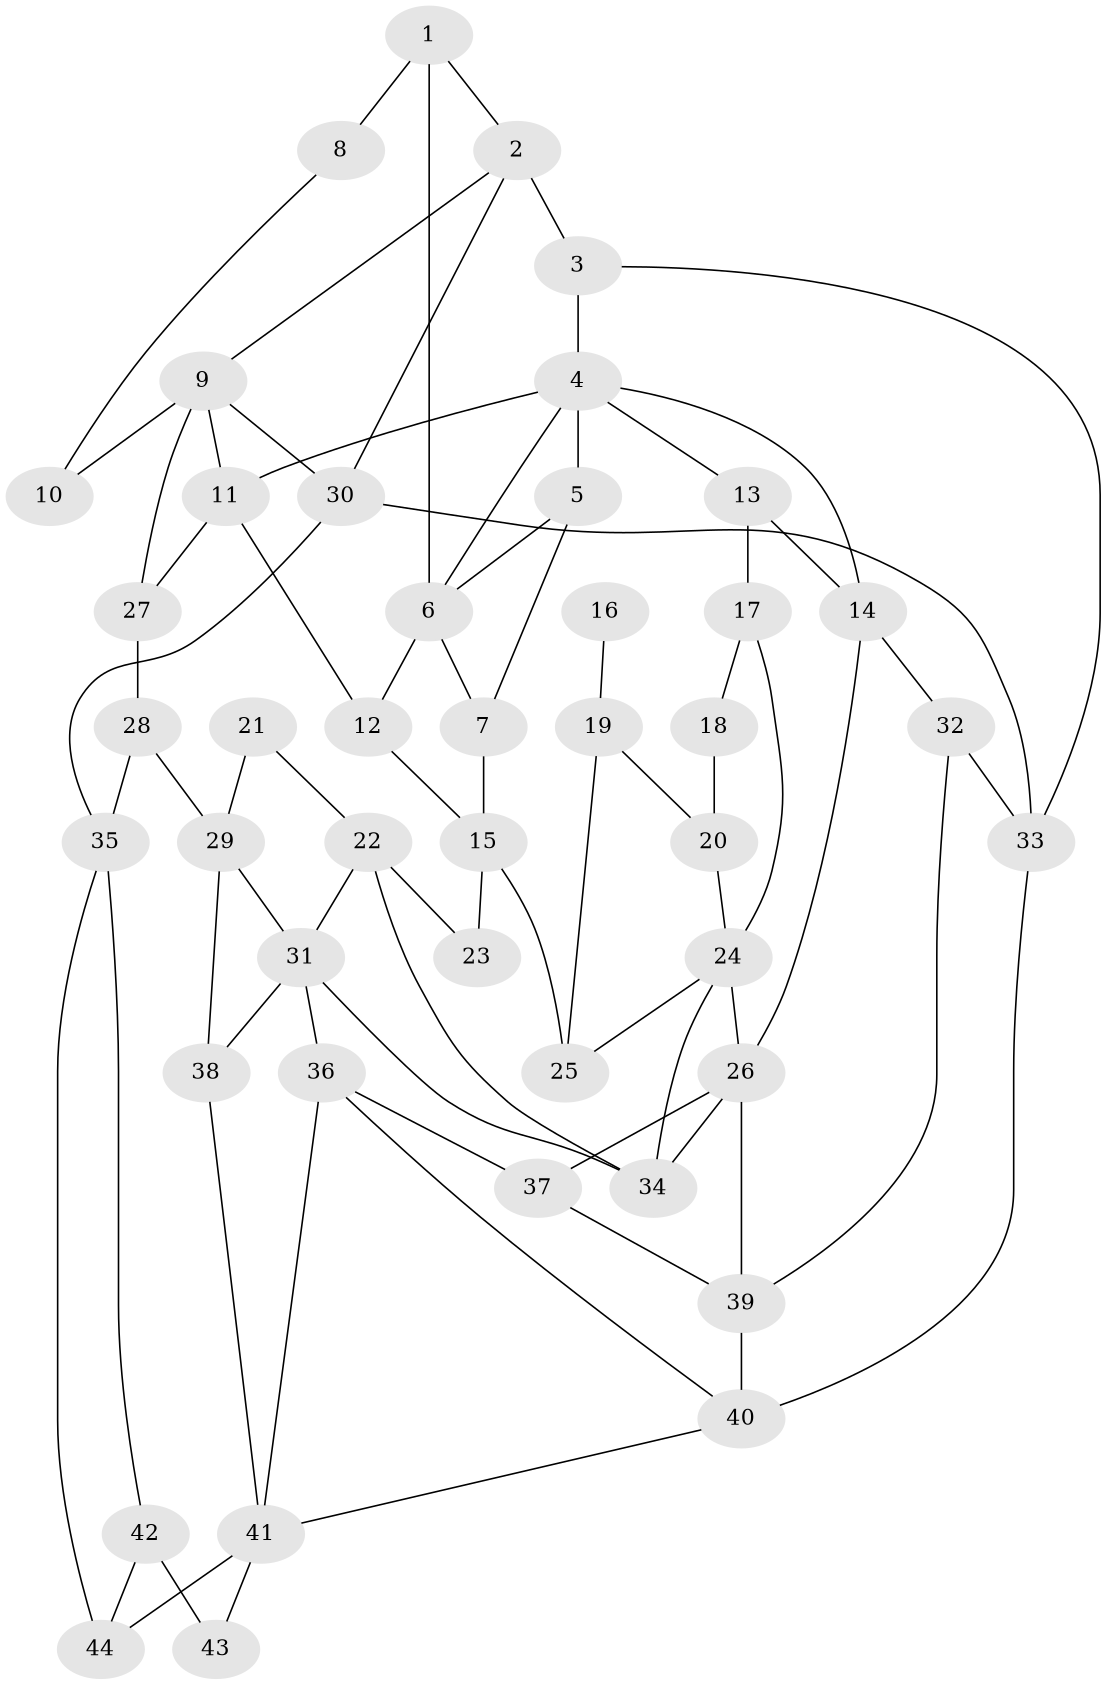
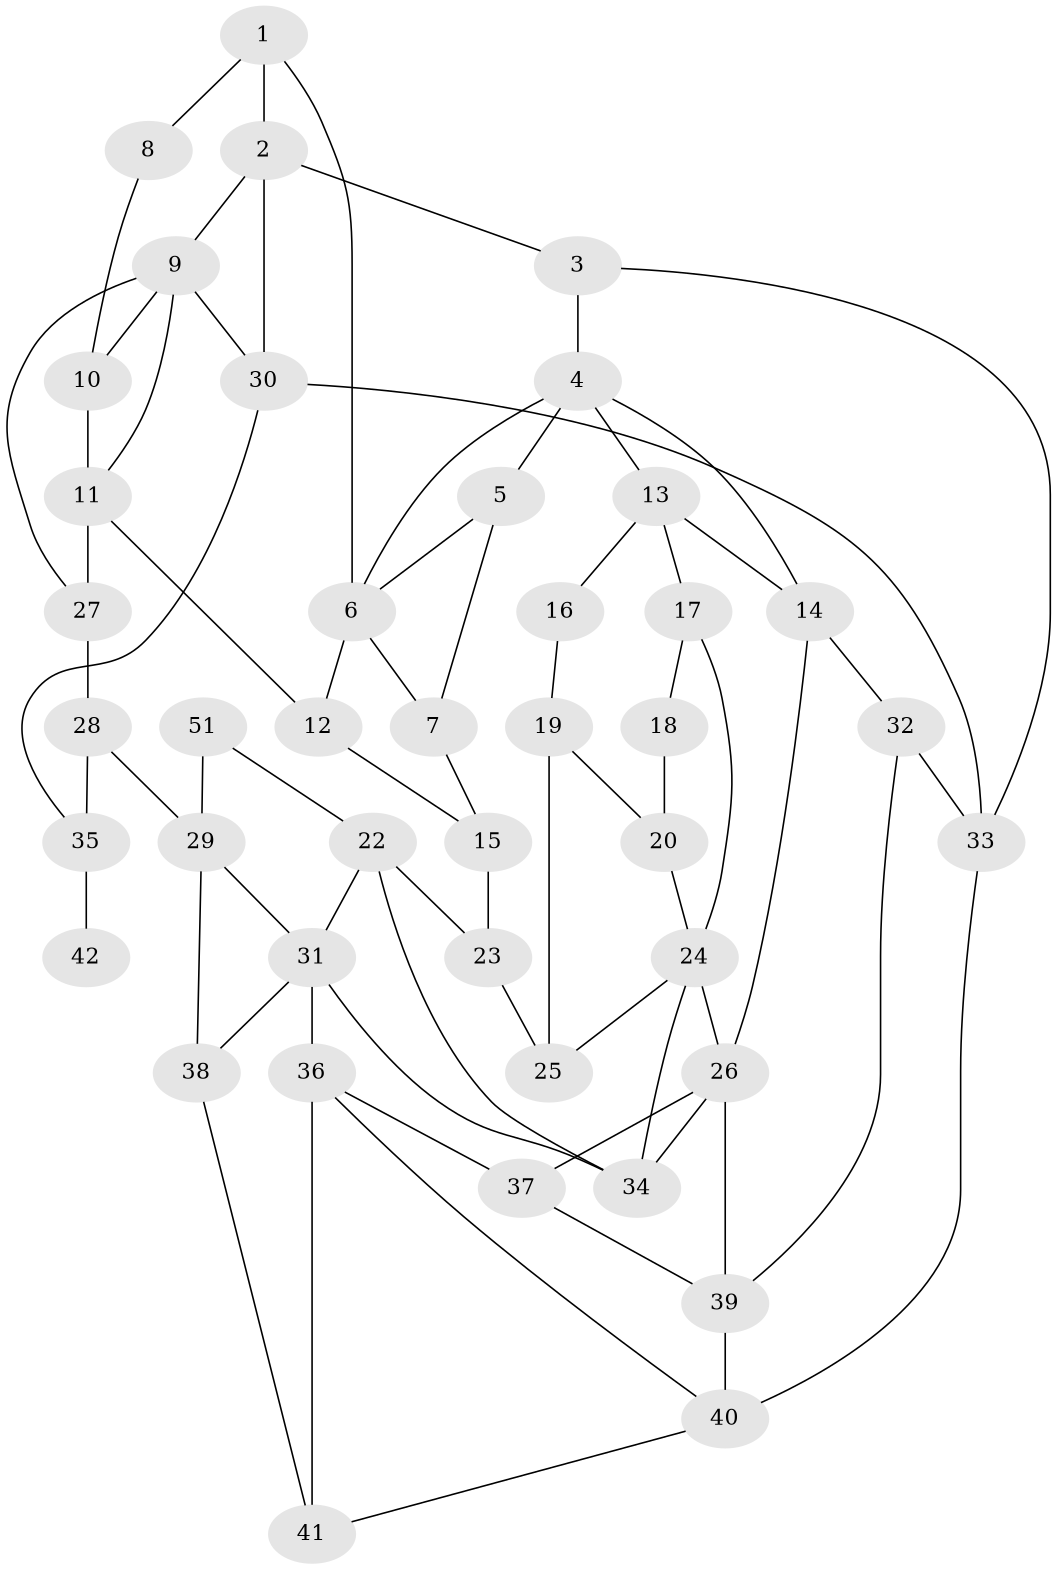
edge "4" -- "11": now "10" -- "11"
edge "13" -- "16": added
node "21": label "21" -> "51"
edge "15" -- "25": now "23" -- "25"
node "44": removed
node "43": removed
